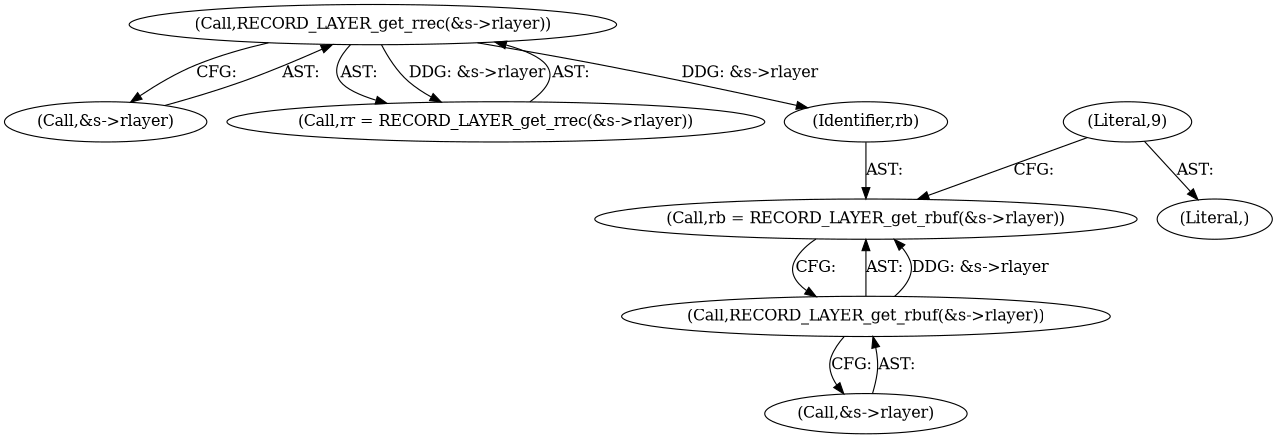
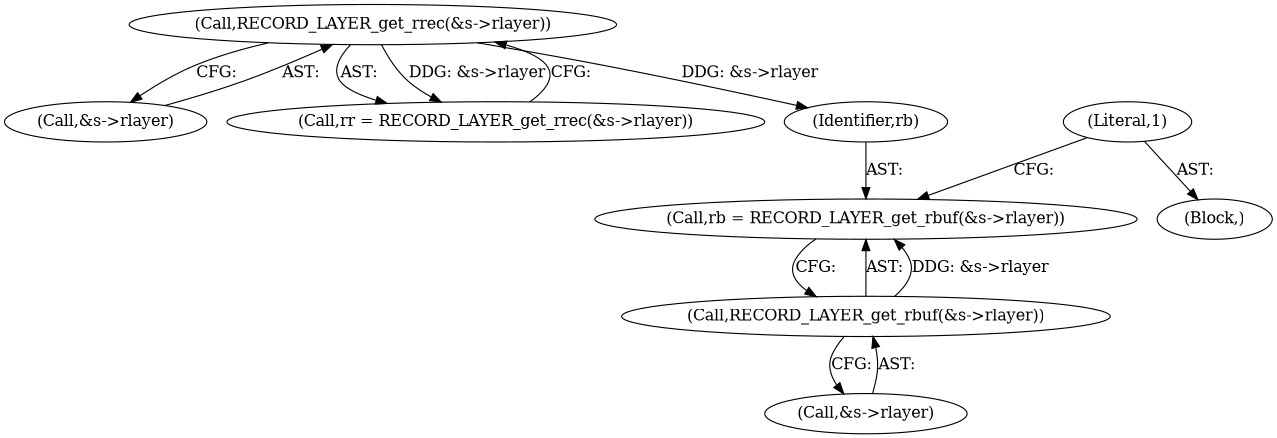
edge "(Call,rr = RECORD_LAYER_get_rrec(&s->rlayer))" -> "(Call,RECORD_LAYER_get_rrec(&s->rlayer))": label "AST: " -> "CFG: "
node "(Literal,9)": label "(Literal,9)" -> "(Literal,1)"
node "(Literal,)": label "(Literal,)" -> "(Block,)"
